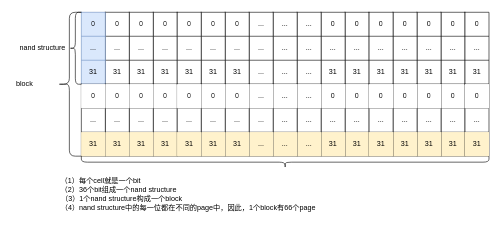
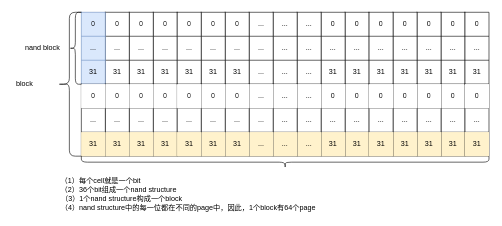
node "nand structure": label "nand structure" -> "nand block"
node "（4）nand structure中的每一位都在不同的page中，因此，1个block有66个page": label "（4）nand structure中的每一位都在不同的page中，因此，1个block有66个page" -> "（4）nand structure中的每一位都在不同的page中，因此，1个block有64个page"
